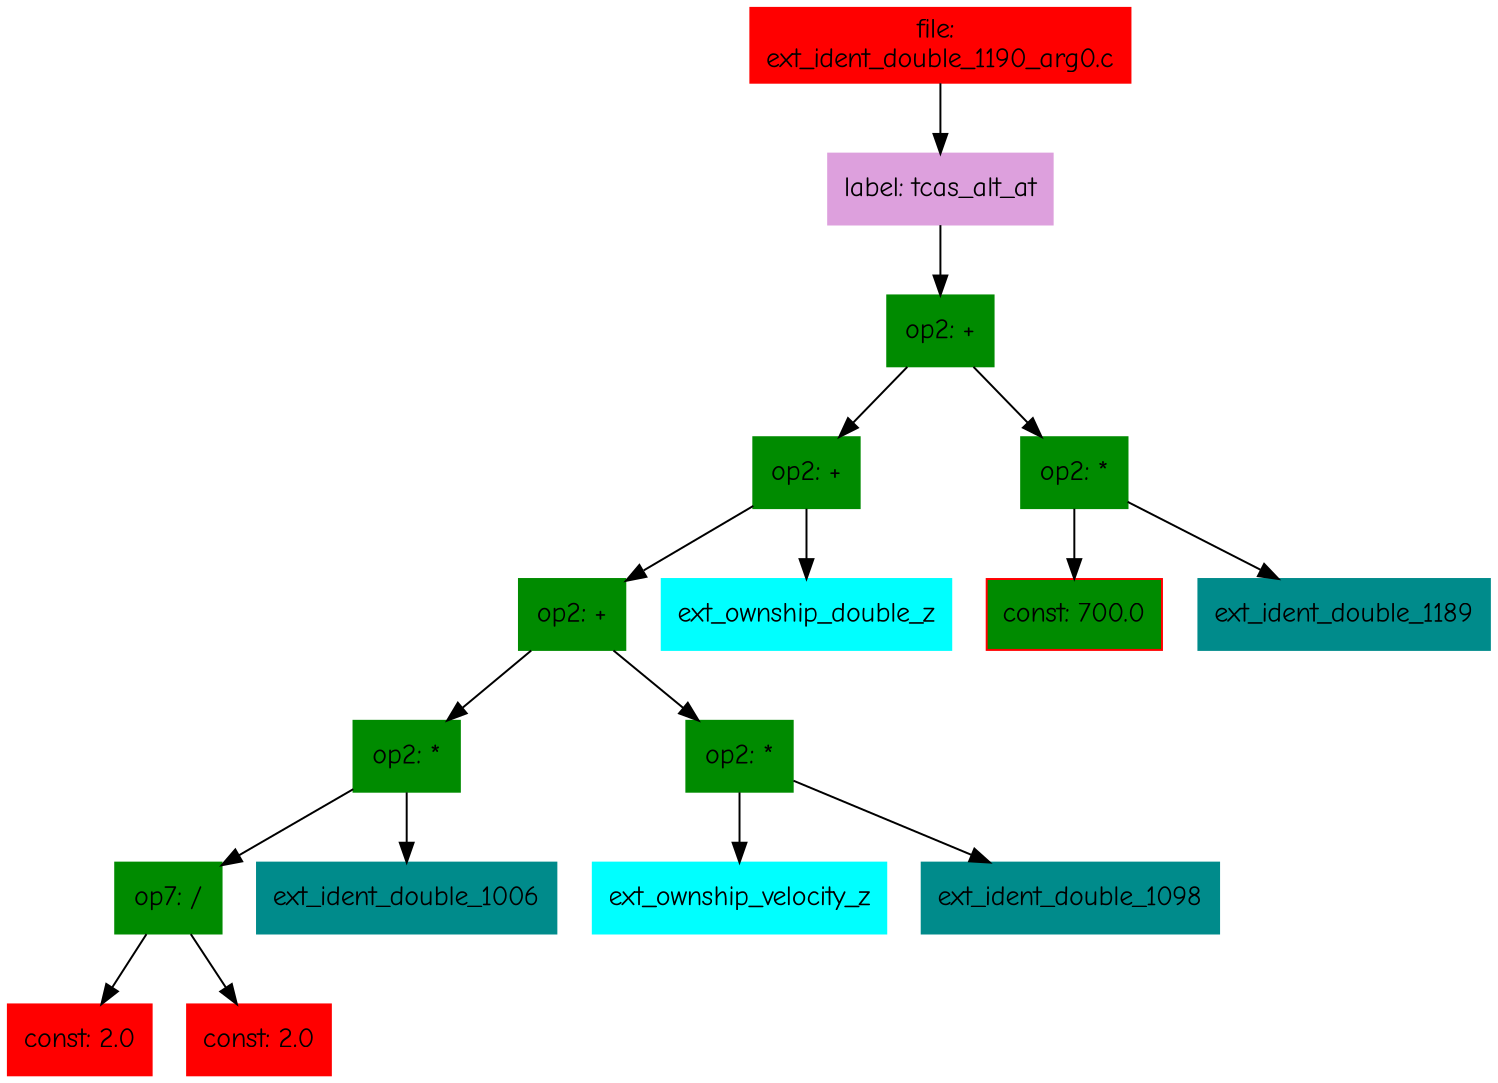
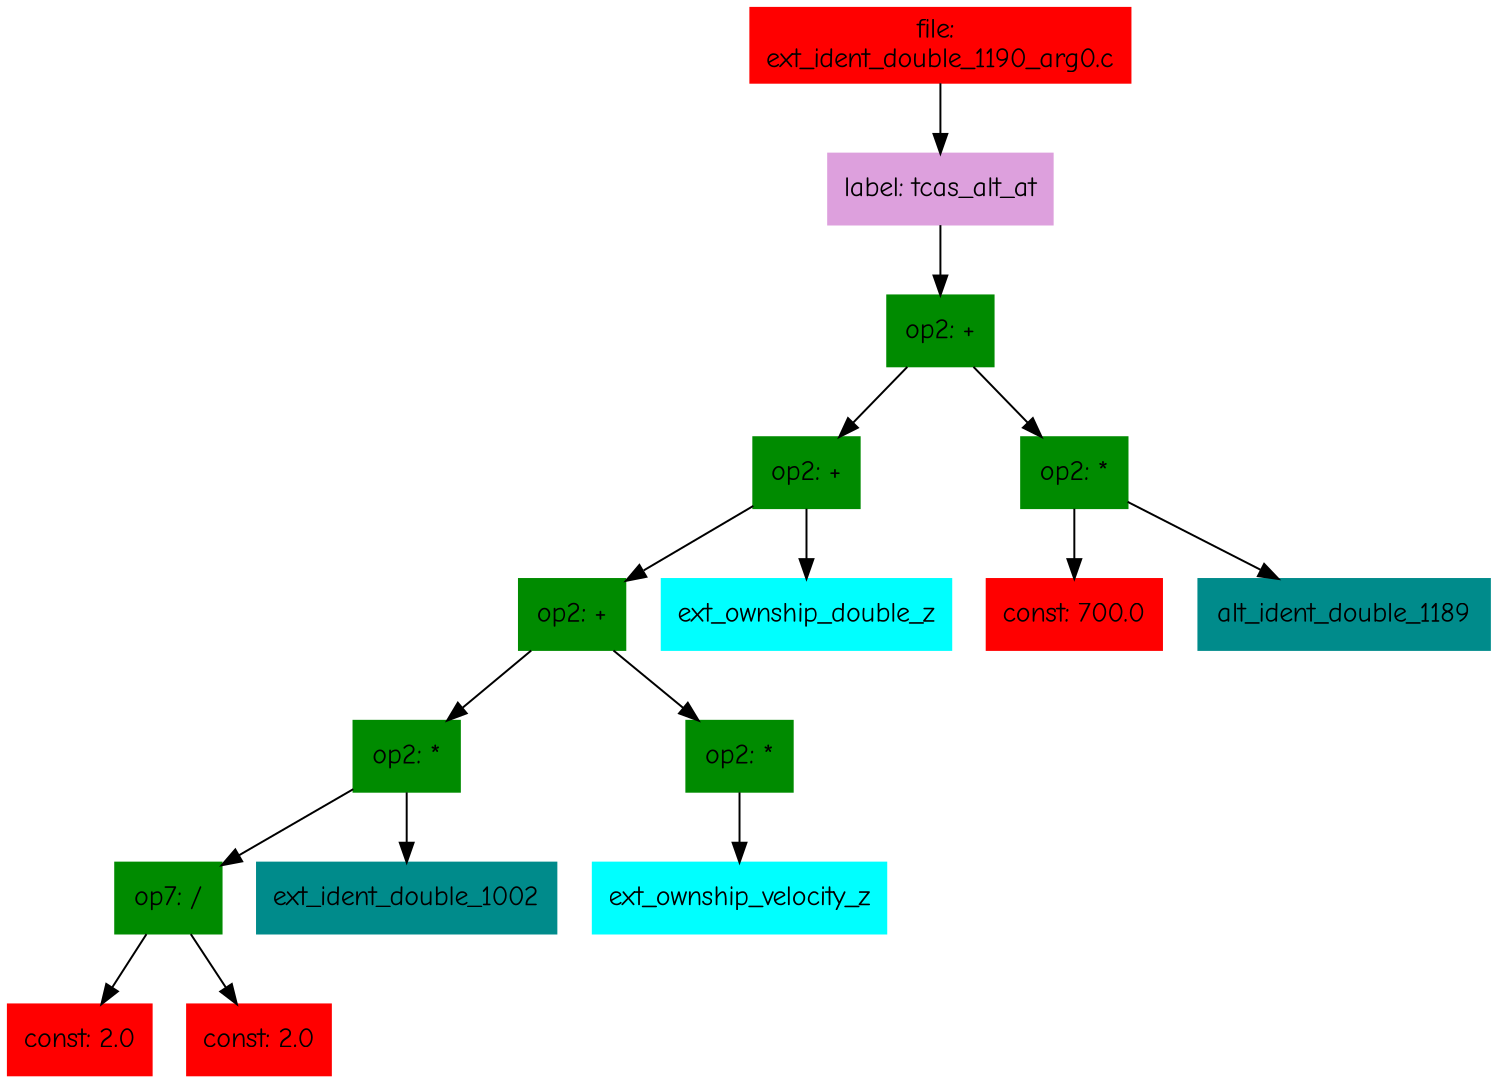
node "const: 700.0": fillcolor green4 -> red1
node "ext_ident_double_1189": label "ext_ident_double_1189" -> "alt_ident_double_1189"
node "ext_ident_double_1006": label "ext_ident_double_1006" -> "ext_ident_double_1002"
node "ext_ident_double_1098": removed
